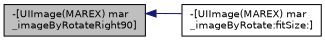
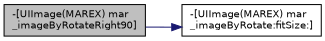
edge "-[UIImage(MAREX) mar _imageByRotate:fitSize:]" -> "-[UIImage(MAREX) mar _imageByRotateRight90]": reversed
